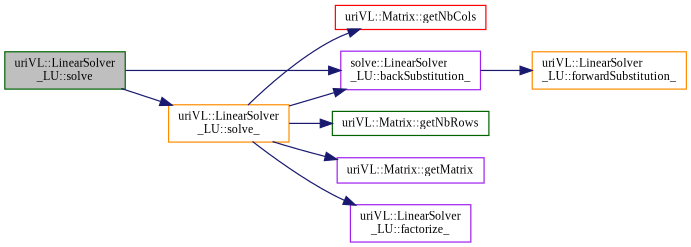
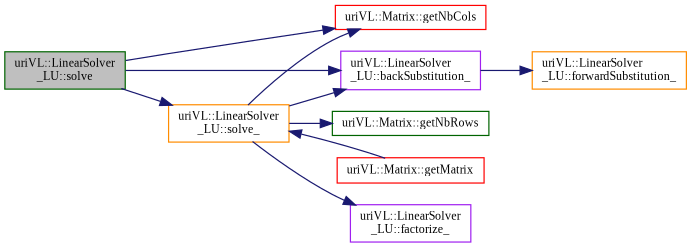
edge "uriVL::LinearSolver _LU::solve" -> "uriVL::Matrix::getNbCols": added
node "solve::LinearSolver _LU::backSubstitution_": label "solve::LinearSolver _LU::backSubstitution_" -> "uriVL::LinearSolver _LU::backSubstitution_"
edge "uriVL::LinearSolver _LU::solve_" -> "uriVL::Matrix::getMatrix": reversed
node "uriVL::Matrix::getMatrix": color purple -> red
